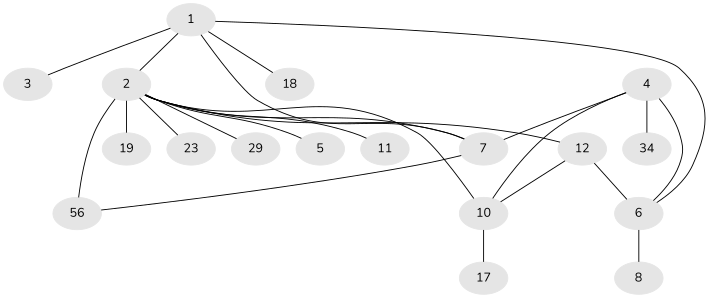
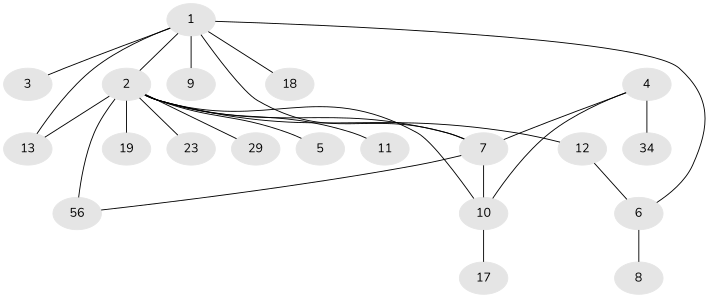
node "9": added
node "13": added
edge "4" -- "6": removed
edge "12" -- "10": now "7" -- "10"
